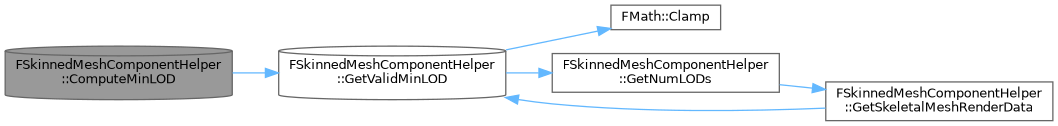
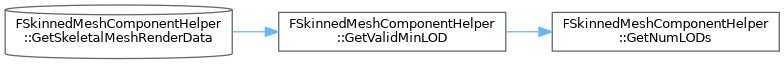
node "FMath::Clamp": removed
node "FSkinnedMeshComponentHelper ::ComputeMinLOD": removed
node "FSkinnedMeshComponentHelper ::GetValidMinLOD": shape cylinder -> box
edge "FSkinnedMeshComponentHelper ::GetNumLODs" -> "FSkinnedMeshComponentHelper ::GetSkeletalMeshRenderData": removed
node "FSkinnedMeshComponentHelper ::GetSkeletalMeshRenderData": shape box -> cylinder
